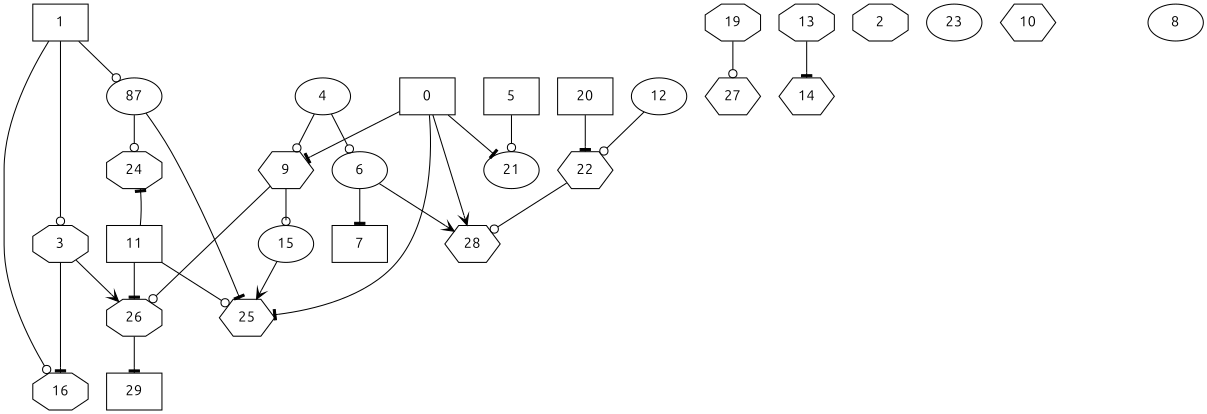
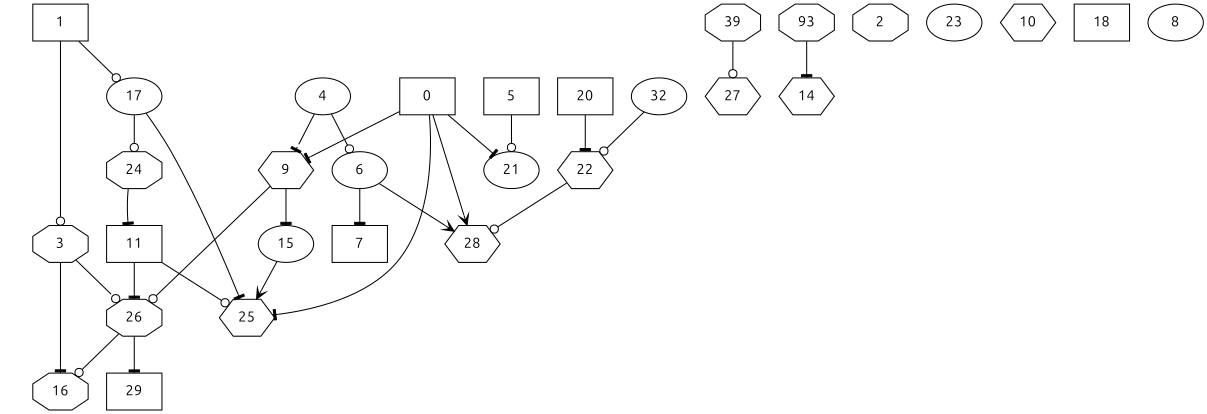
node "19": label "19" -> "39"
node "13": label "13" -> "93"
node "18": added
node "87": label "87" -> "17"
node "12": label "12" -> "32"
edge "4" -> "9": arrowhead odot -> tee
edge "1" -> "16": now "26" -> "16"
edge "9" -> "15": arrowhead odot -> tee
edge "11" -> "24": reversed
edge "3" -> "26": arrowhead vee -> odot
